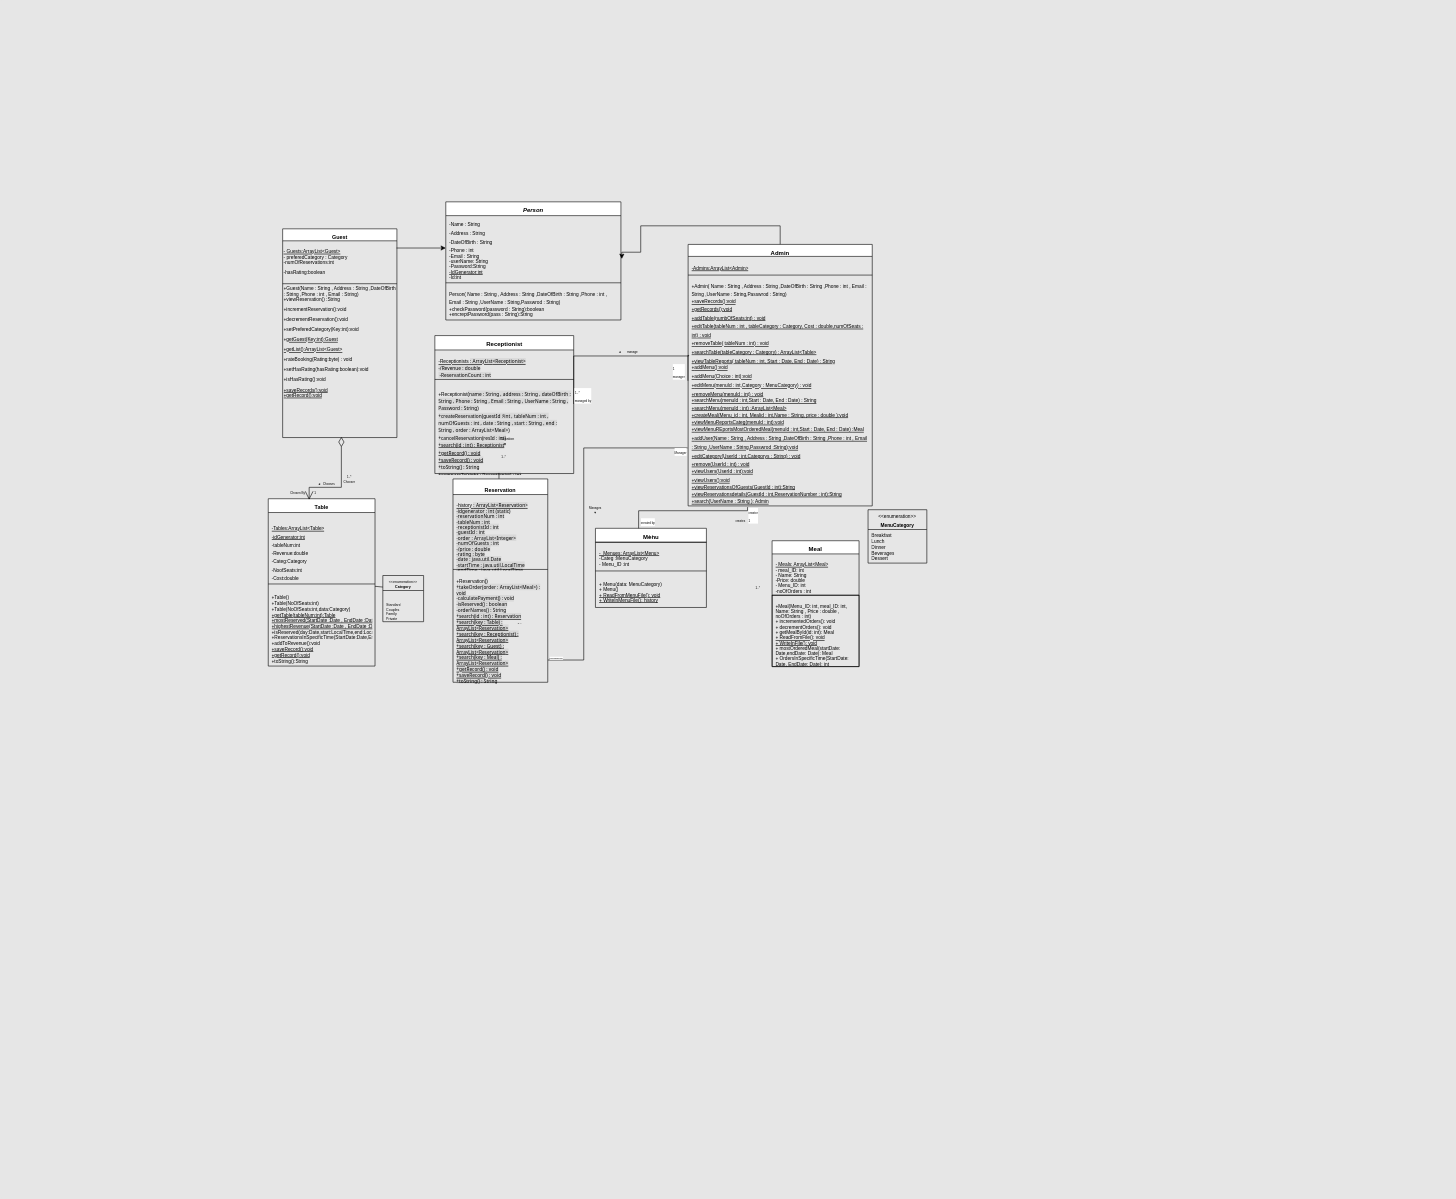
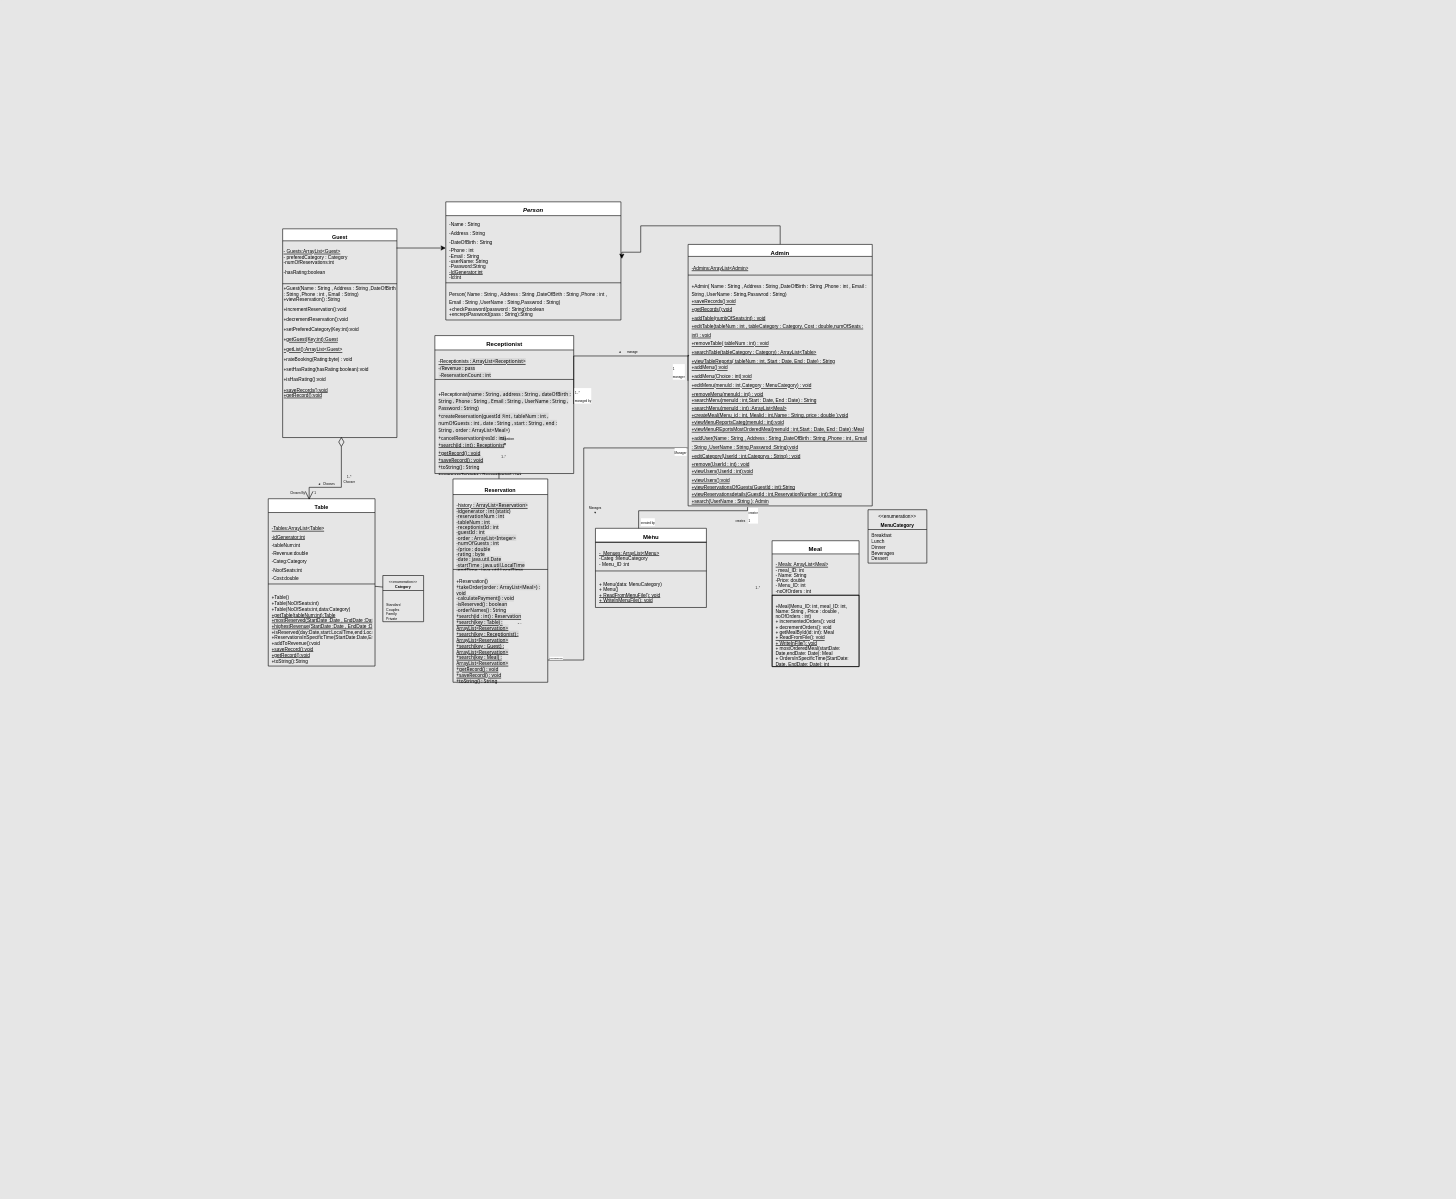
node "-Receptionists : ArrayList<Receptionist> -/Revenue : double -ReservationCount : int": label "-Receptionists : ArrayList<Receptionist> -/Revenue : double -ReservationCount : int" -> "-Receptionists : ArrayList<Receptionist> -/Revenue : pass -ReservationCount : int"
node "+ Menu(data: MenuCategory) + Menu() + ReadFromMenuFile(): void + WriteInMenuFile(): history": label "+ Menu(data: MenuCategory) + Menu() + ReadFromMenuFile(): void + WriteInMenuFile(): history" -> "+ Menu(data: MenuCategory) + Menu() + ReadFromMenuFile(): void + WriteInMenuFile(): void"
